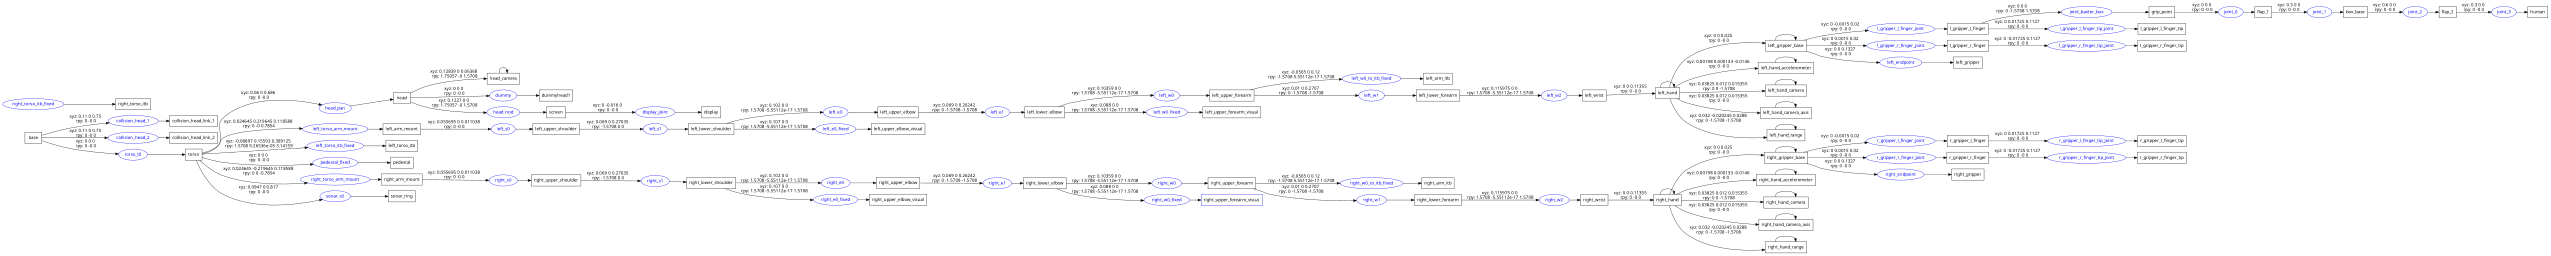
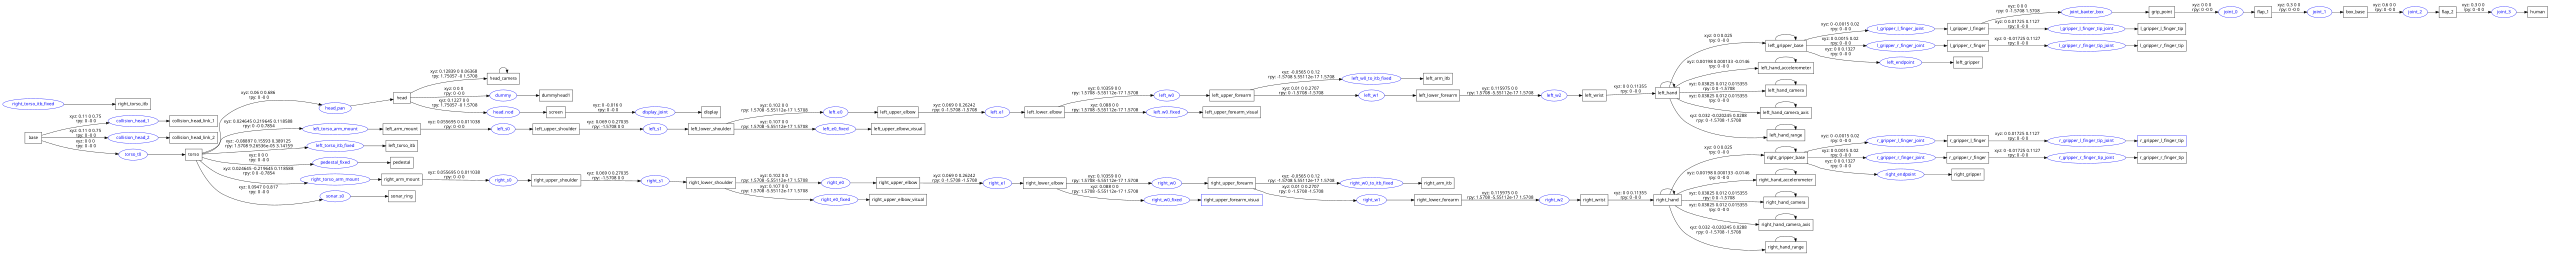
node "r_gripper_l_finger_tip": color black -> blue
